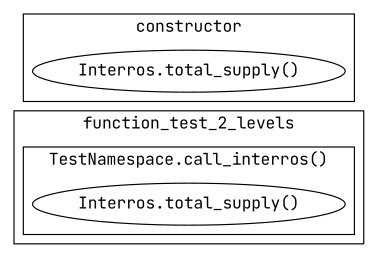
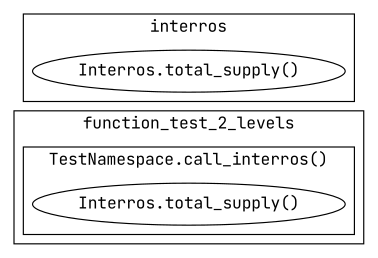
cluster "constructor": label "constructor" -> "interros"
